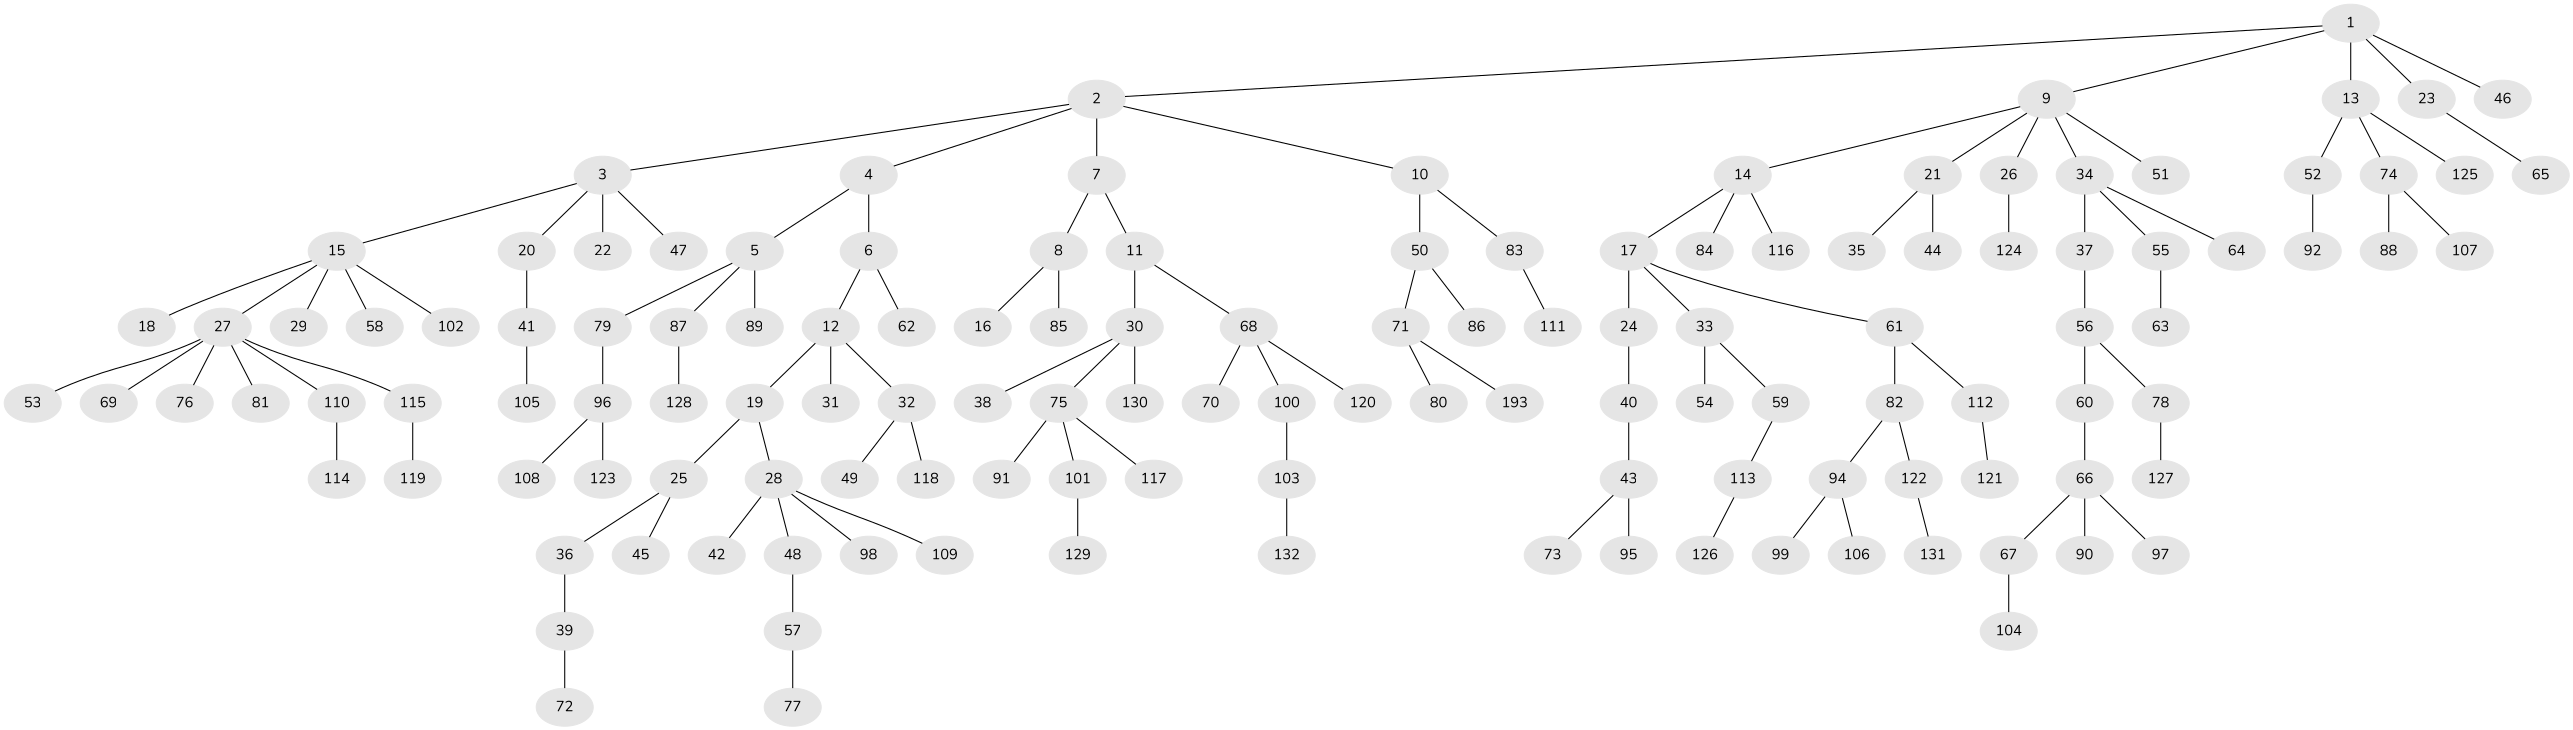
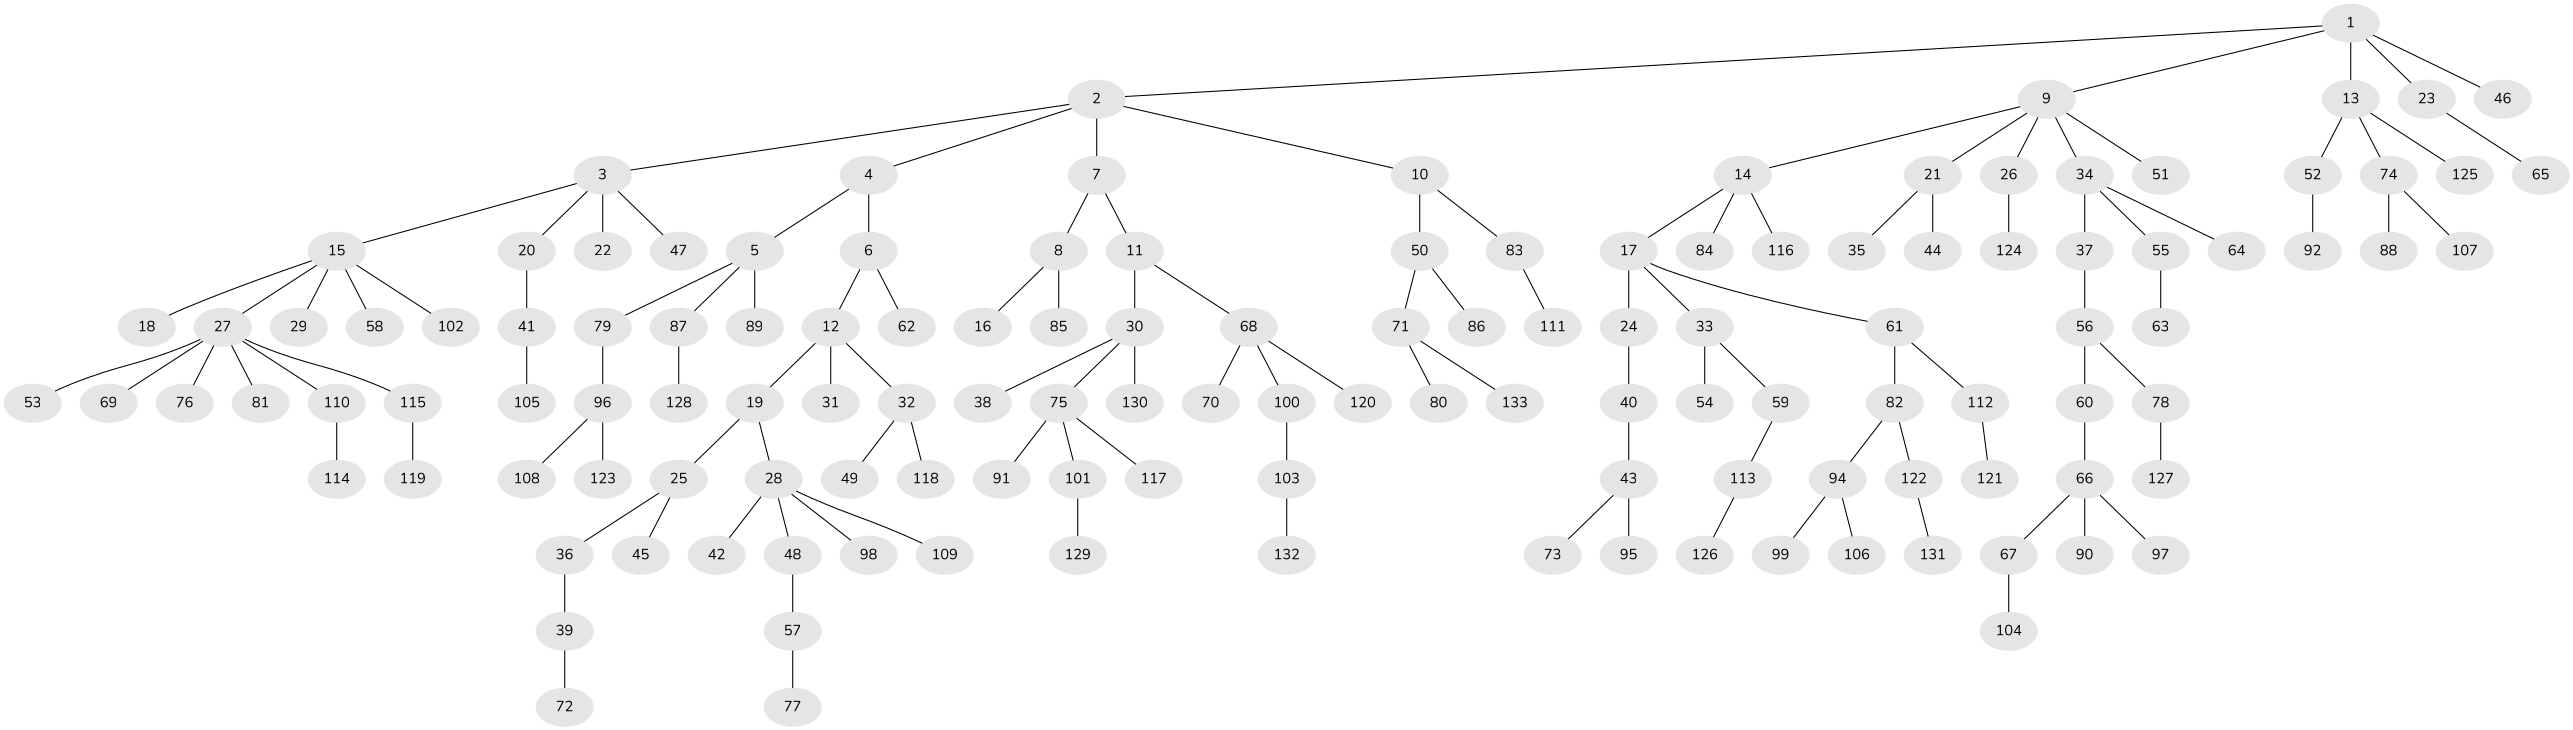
node "193": label "193" -> "133"
